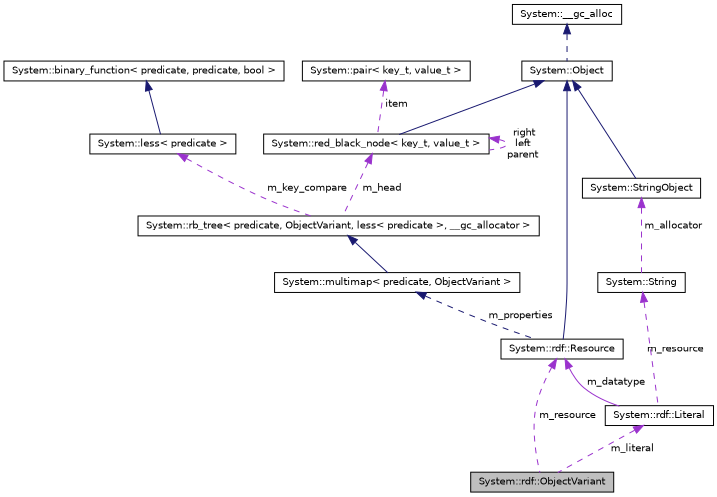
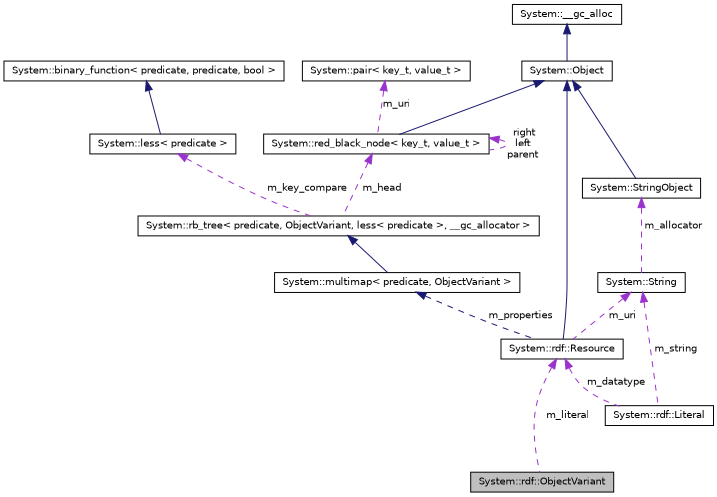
edge "System::Object" -> "System::__gc_alloc": style dashed -> solid
edge "System::red_black_node< key_t, value_t >" -> "System::pair< key_t, value_t >": label " item" -> " m_uri"
edge "System::rdf::Resource" -> "System::String": added, label "m_uri"
edge "System::rdf::Literal" -> "System::String": label " m_resource" -> " m_string"
edge "System::rdf::Literal" -> "System::rdf::Resource": style solid -> dashed
edge "System::rdf::ObjectVariant" -> "System::rdf::Resource": label " m_resource" -> " m_literal"
edge "System::rdf::ObjectVariant" -> "System::rdf::Literal": removed, label "m_literal"
